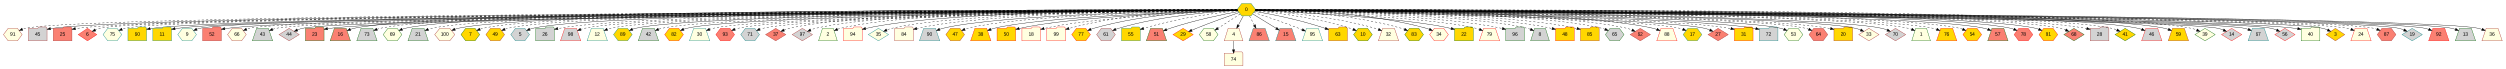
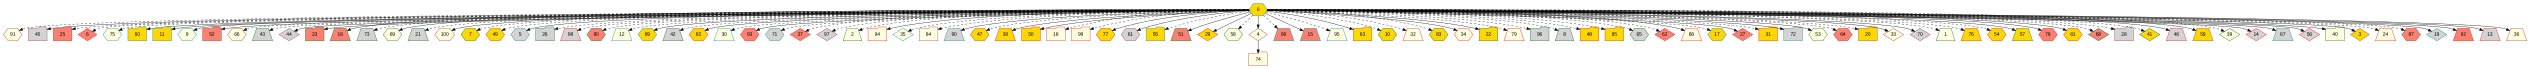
edge "0" -> "93": style dashed -> solid
node "80": added
node "4": shape trapezium -> diamond
node "57": fillcolor salmon -> gold
node "13": color darkgreen -> red
